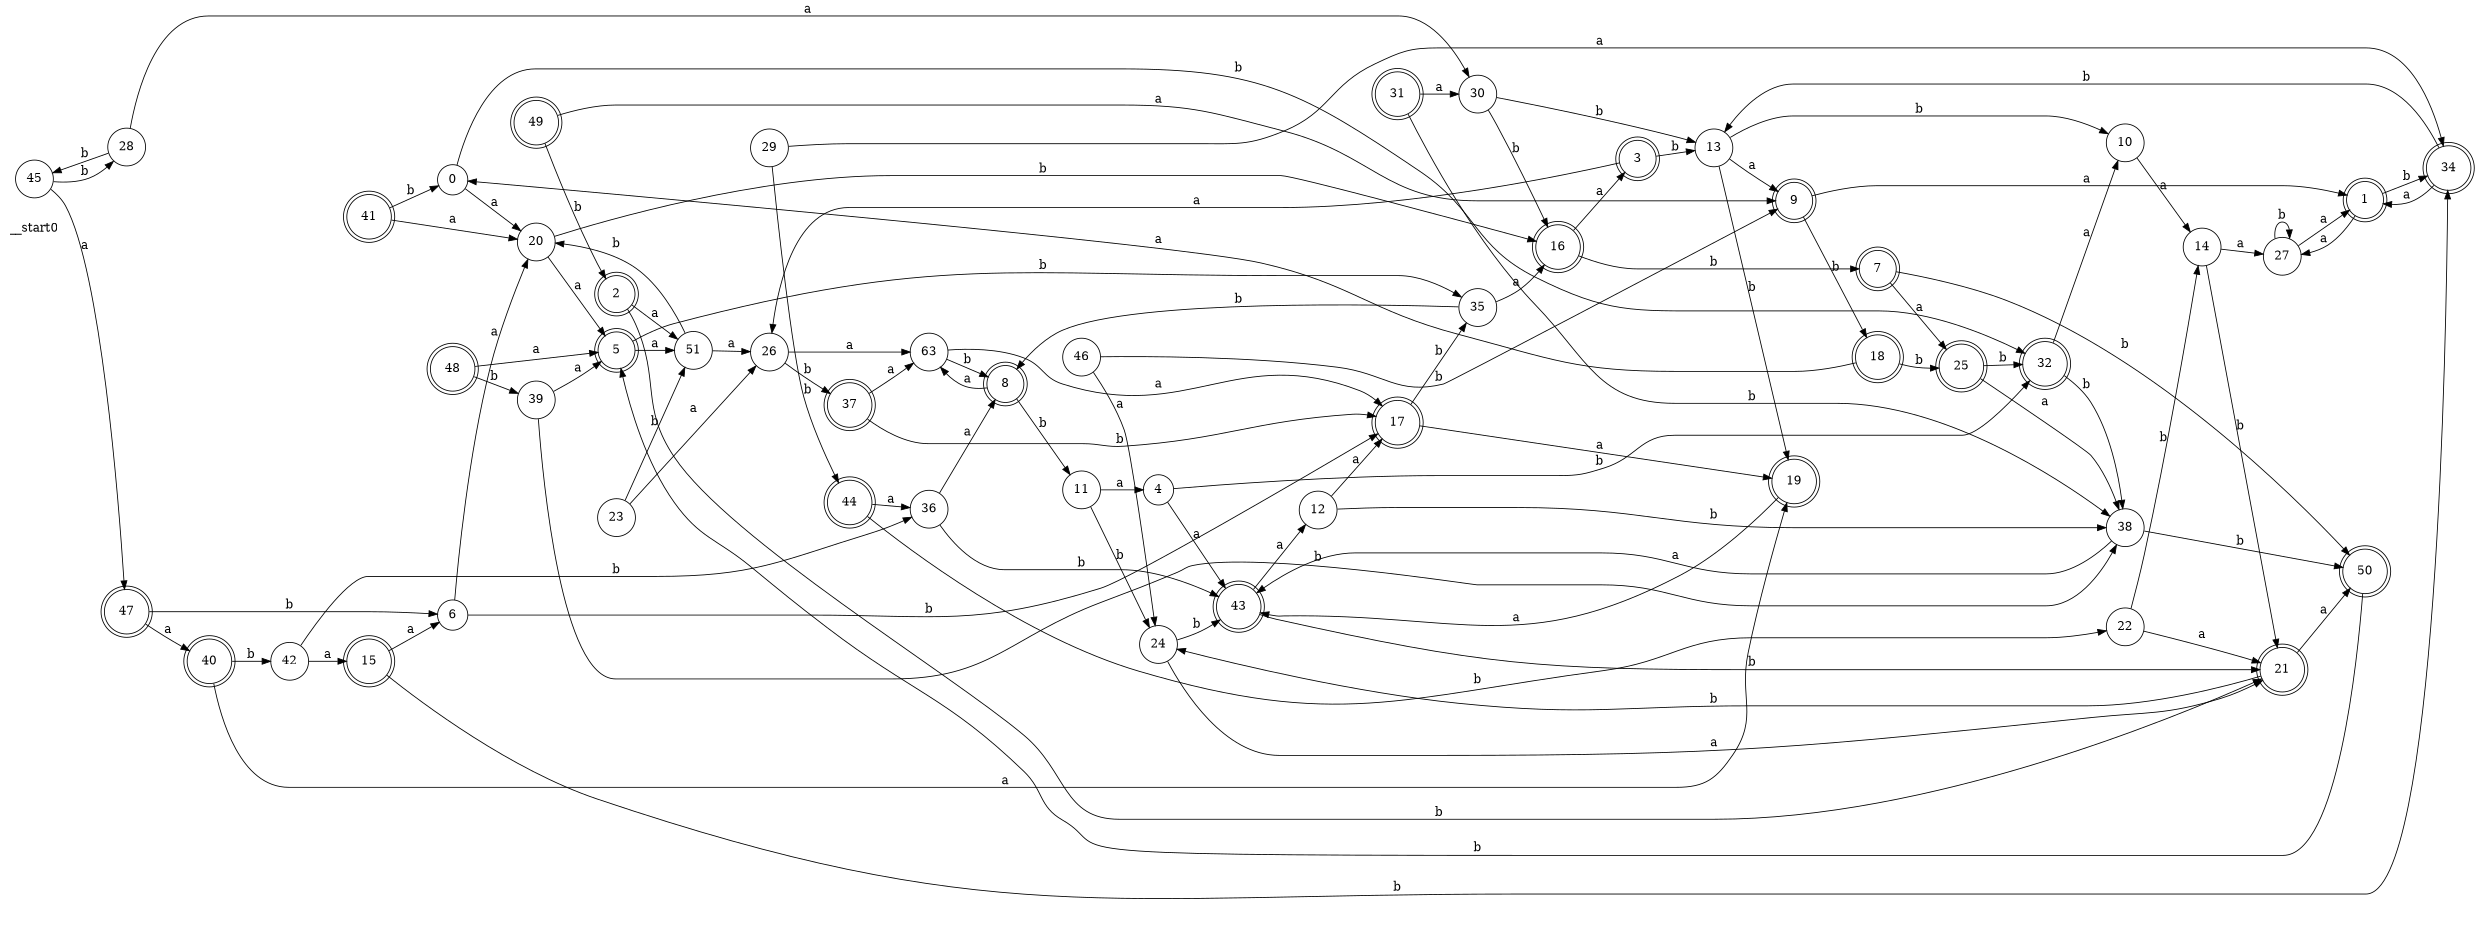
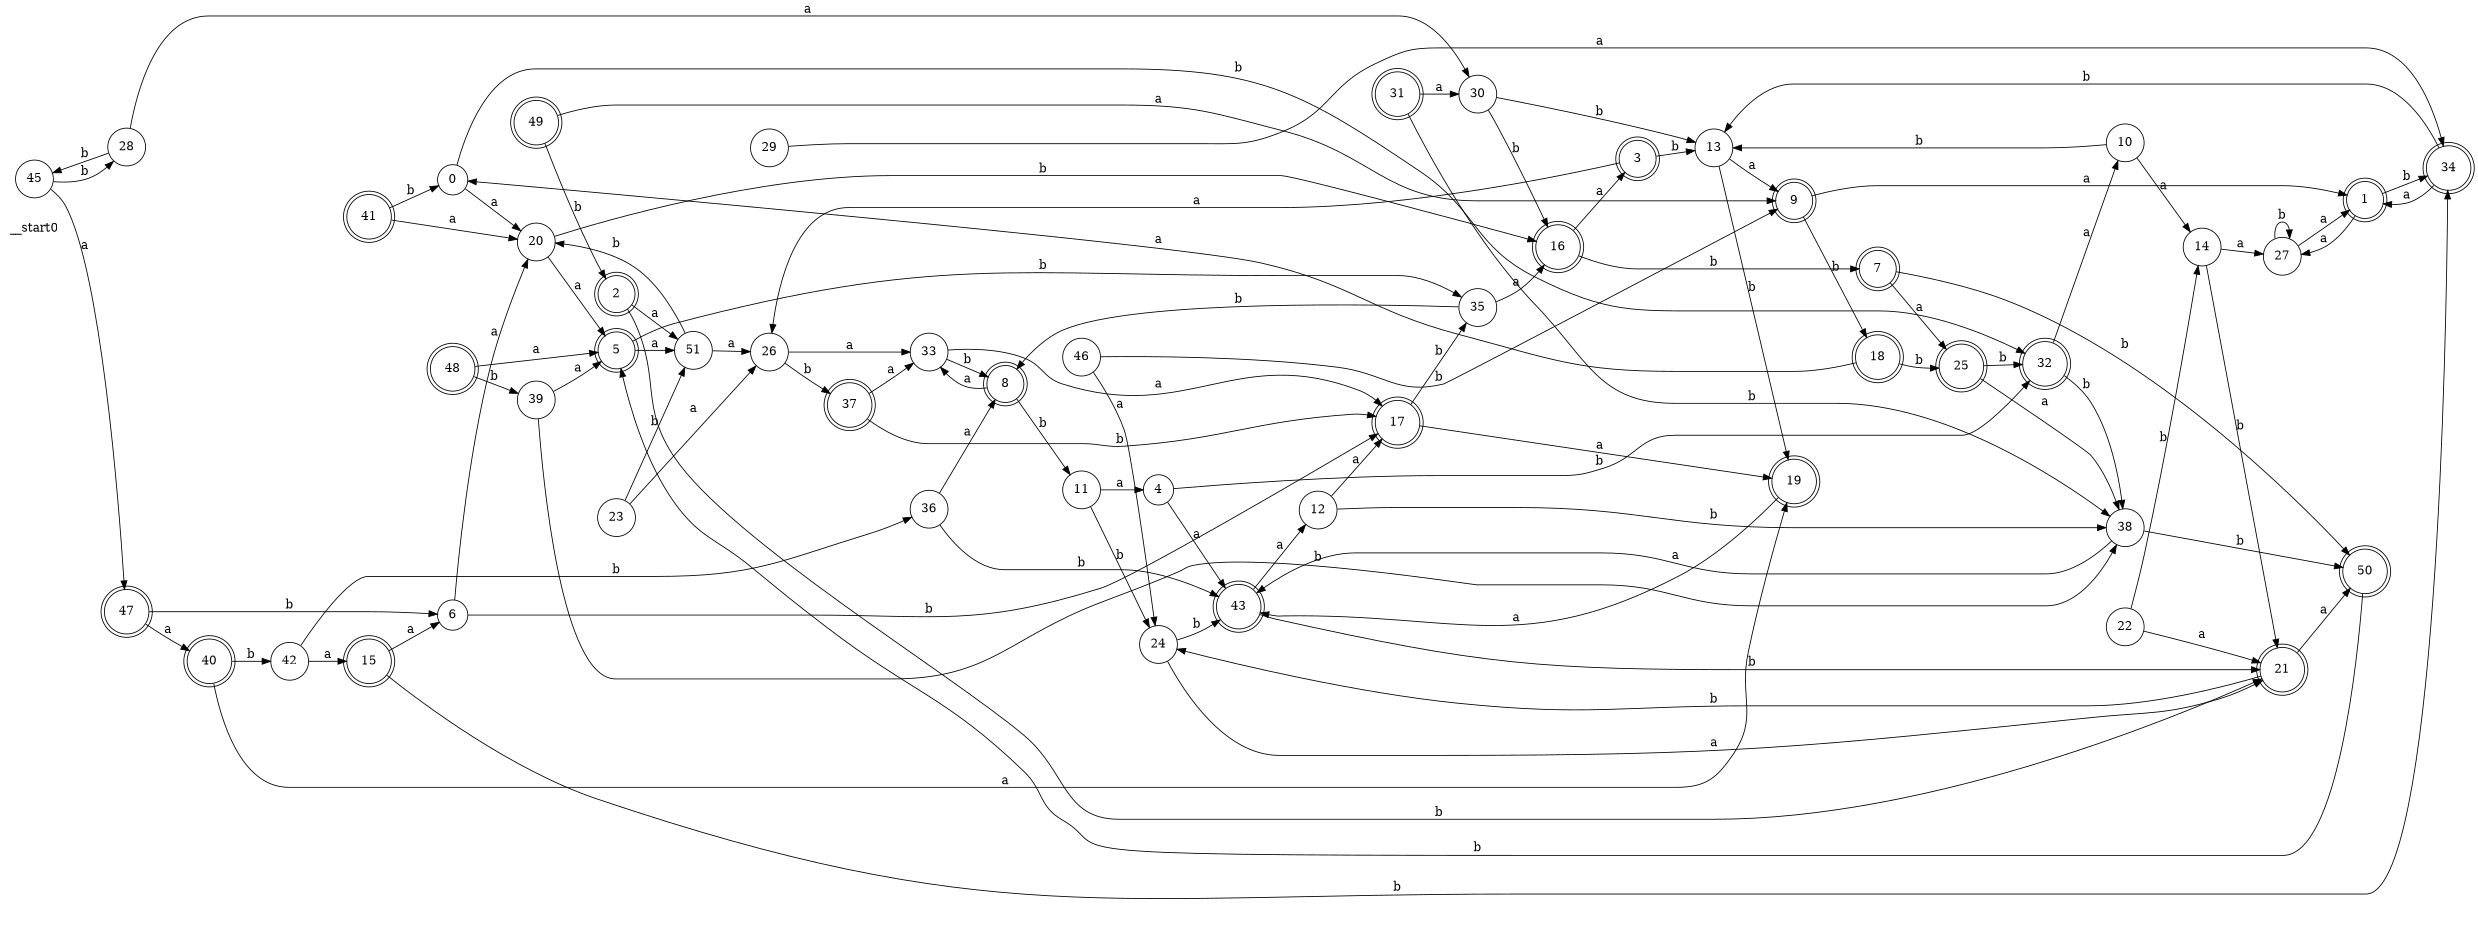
edge "13" -> "10": reversed
node "63": label "63" -> "33"
node "44": removed
